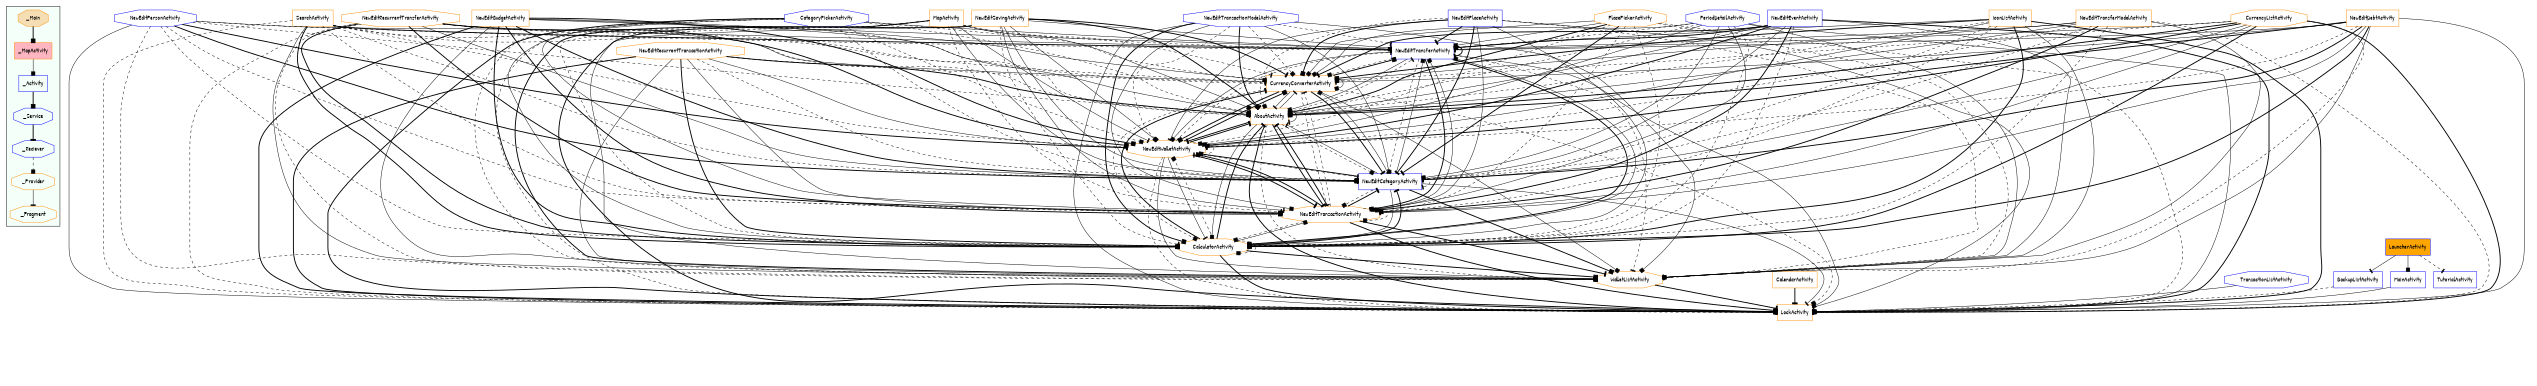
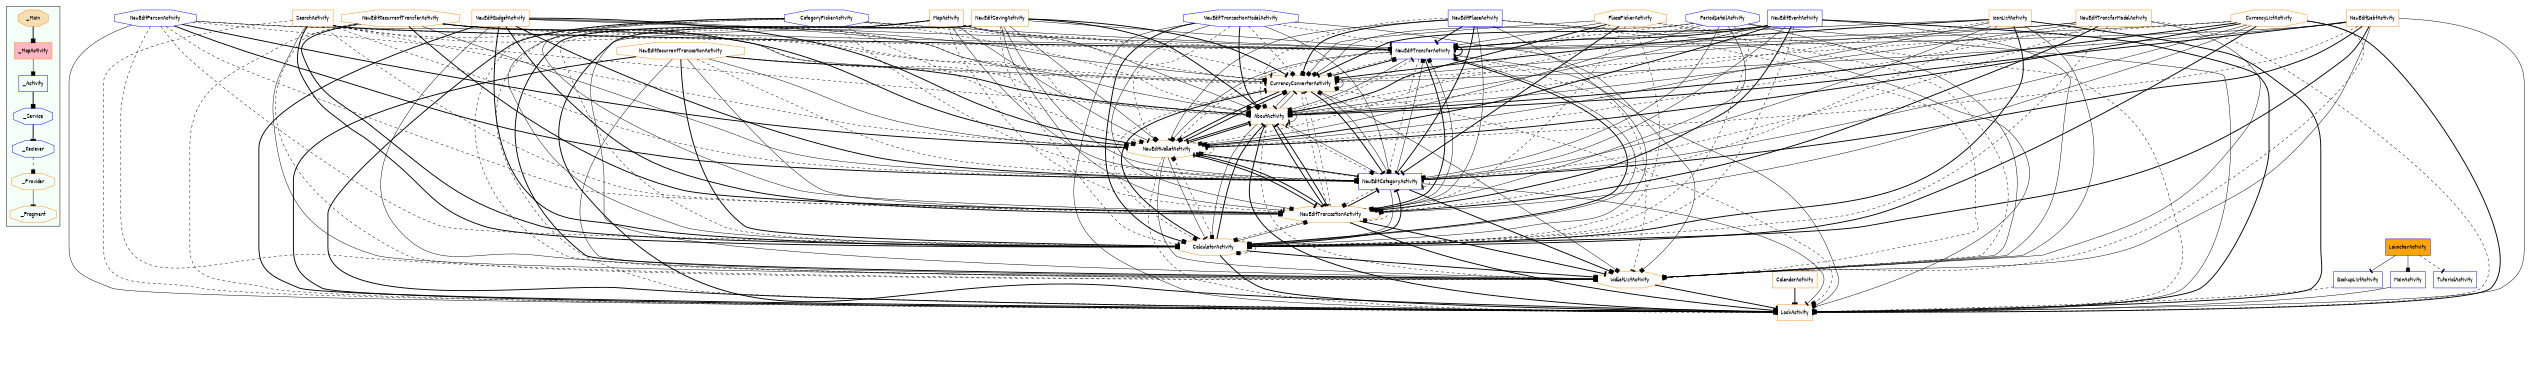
edge "IconListActivity" -> "NewEditCategoryActivity": style dashed -> solid
edge "NewEditDebtActivity" -> "NewEditTransactionActivity": removed
node "TransactionListActivity": removed
